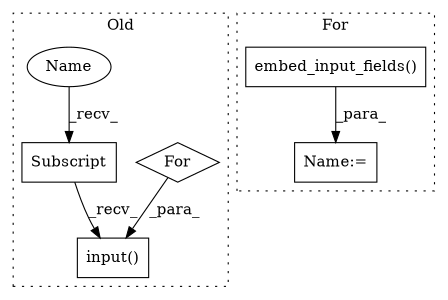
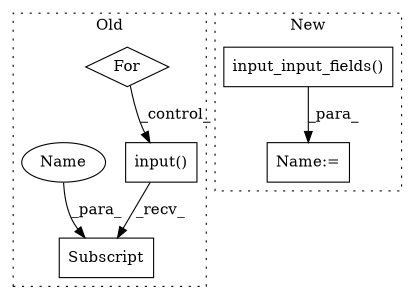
cluster "For": label "For" -> "New"
node "embed_input_fields()": label "embed_input_fields()" -> "input_input_fields()"
edge "Name" -> "Subscript": label "_recv_" -> "_para_"
edge "Subscript" -> "input()": reversed
edge "For" -> "input()": label "_para_" -> "_control_"
